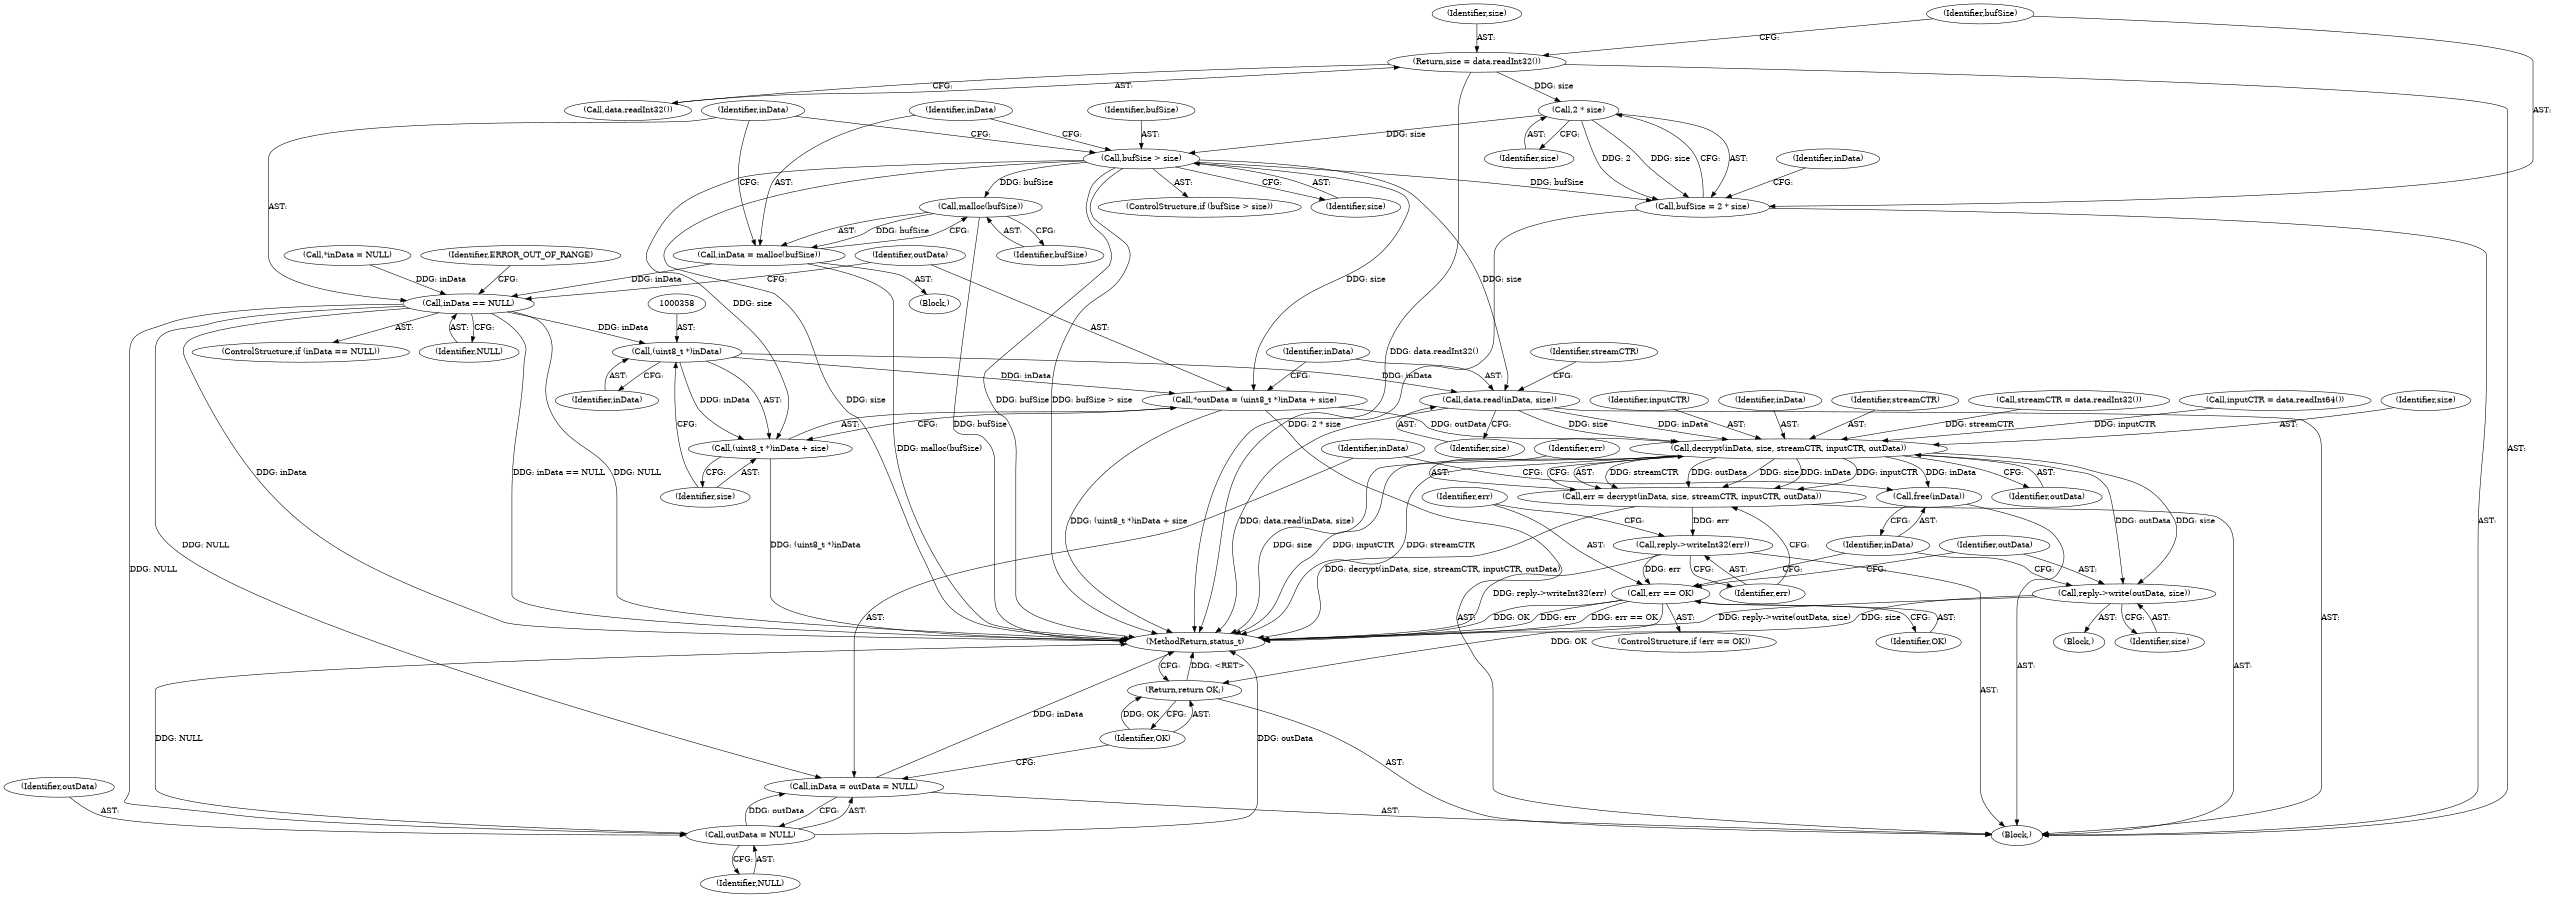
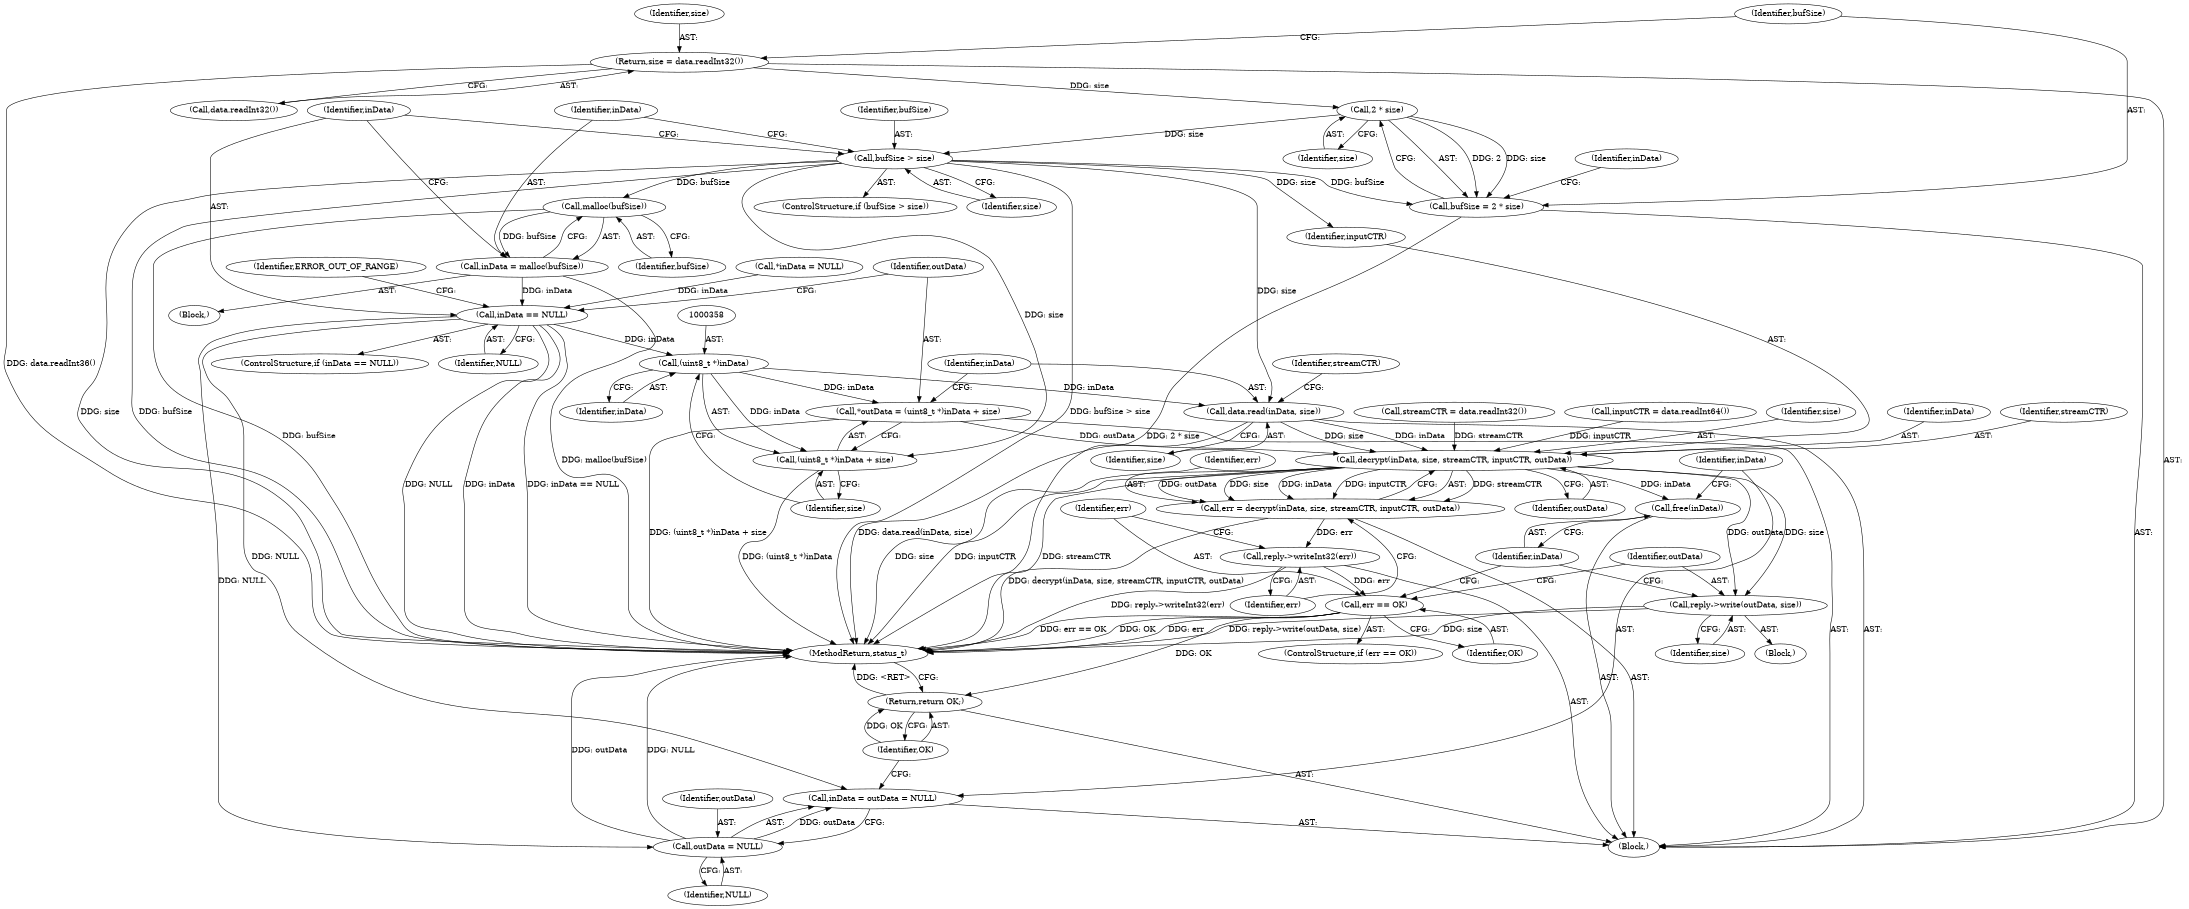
edge "(Call,bufSize > size)" -> "(Call,*outData = (uint8_t *)inData + size)": now "(Call,bufSize > size)" -> "(Identifier,inputCTR)"
edge "(Return,size = data.readInt32())" -> "(MethodReturn,status_t)": label "DDG: data.readInt32()" -> "DDG: data.readInt36()"
edge "(Call,inData = outData = NULL)" -> "(MethodReturn,status_t)": removed, label "DDG: inData"
